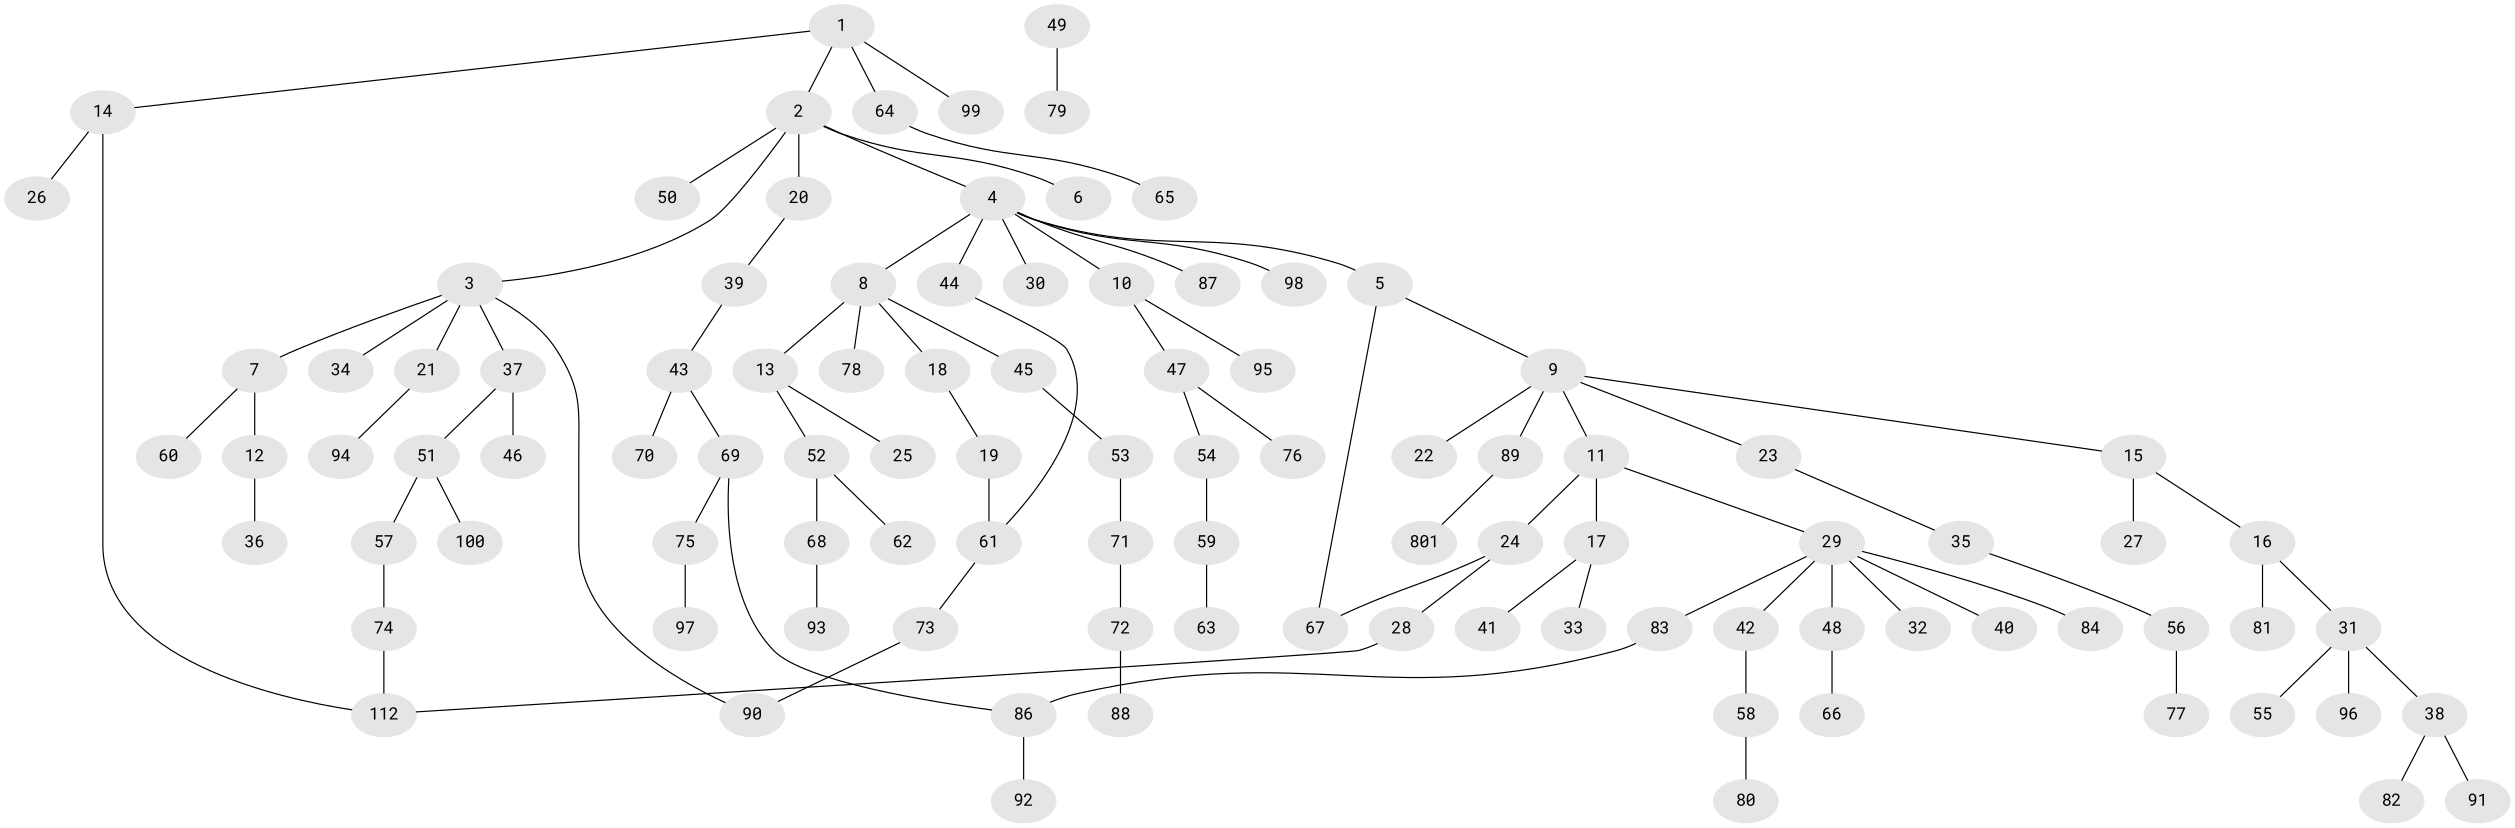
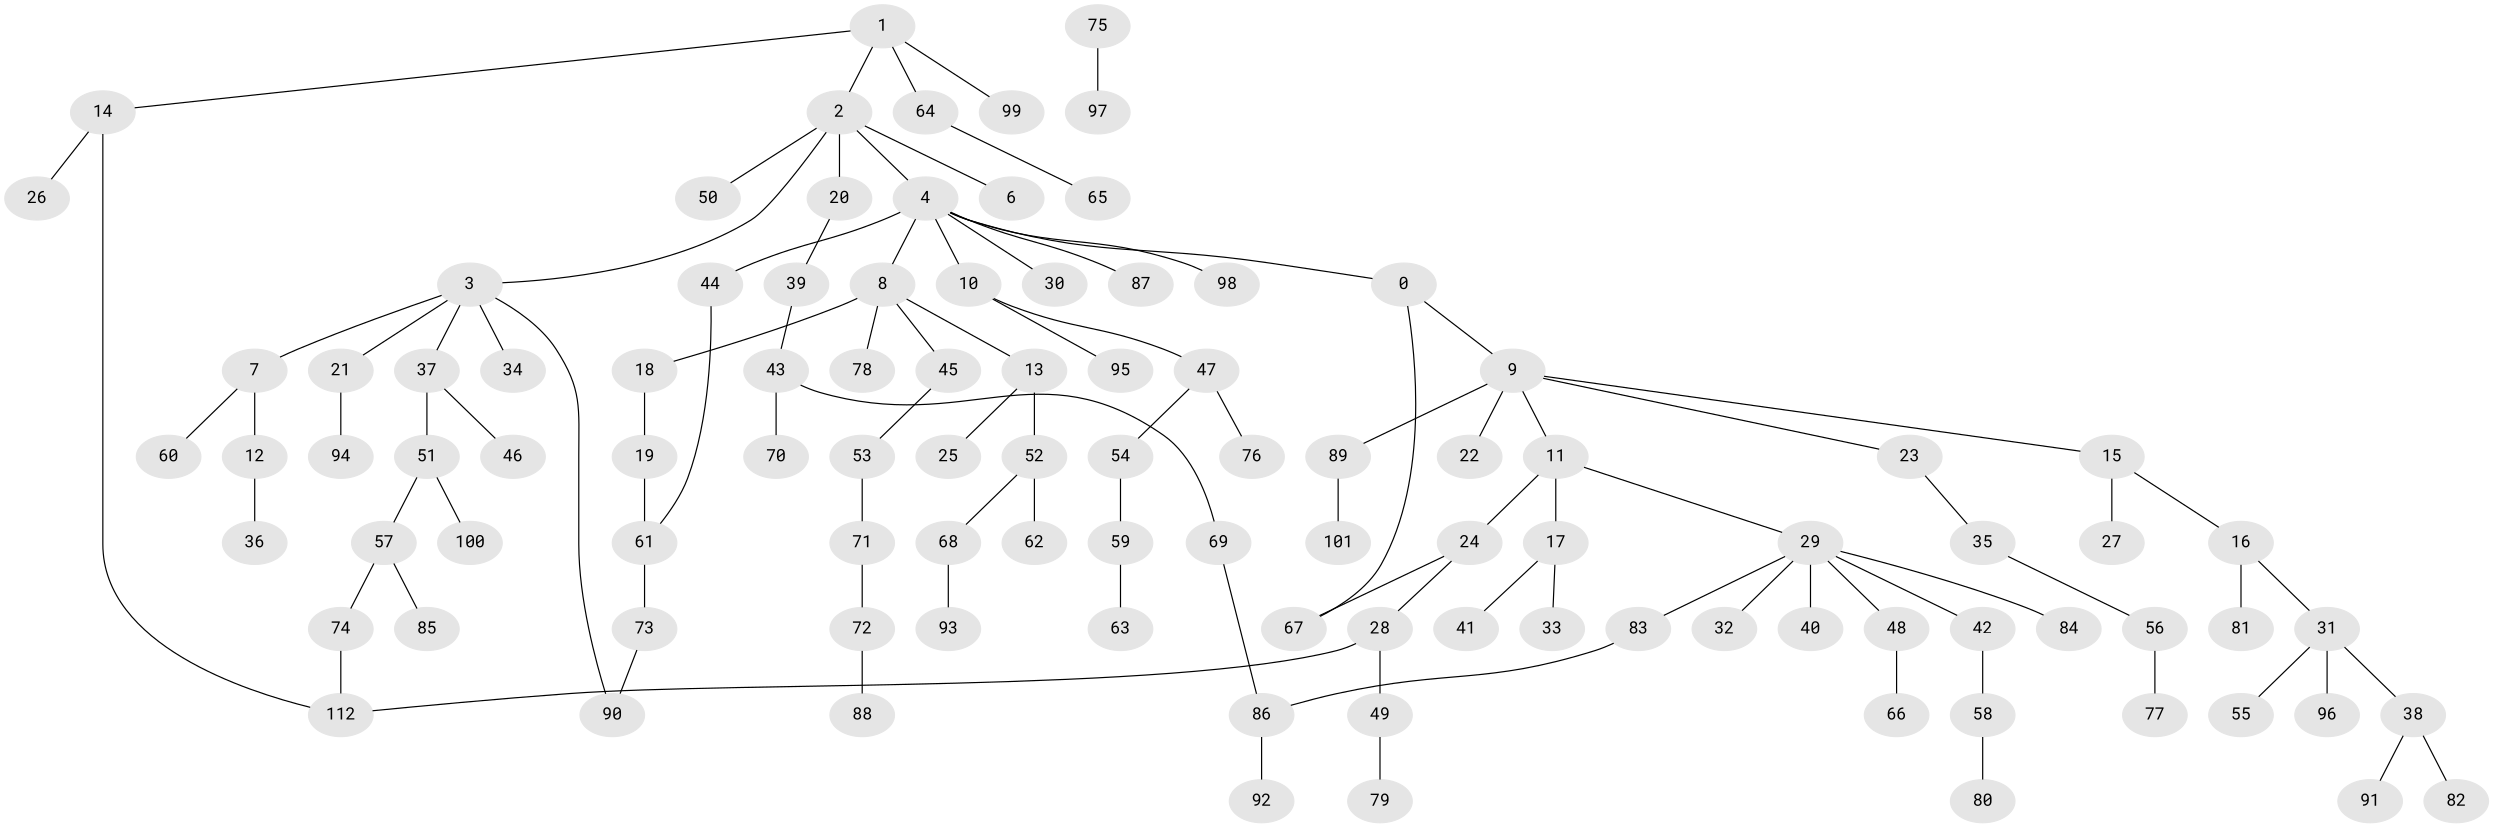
node "5": label "5" -> "0"
edge "69" -- "75": removed
node "801": label "801" -> "101"
node "85": added
edge "28" -- "49": added
